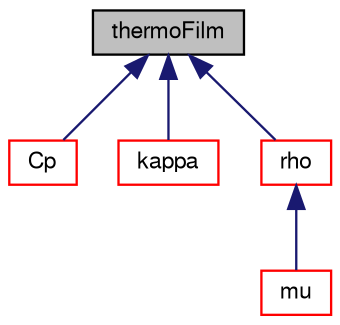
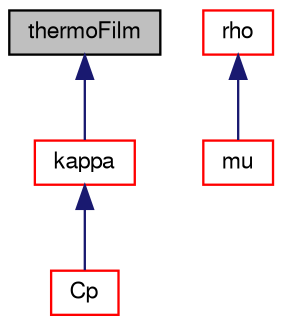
edge "Cp" -> "thermoFilm": now "Cp" -> "kappa"
edge "rho" -> "thermoFilm": removed
